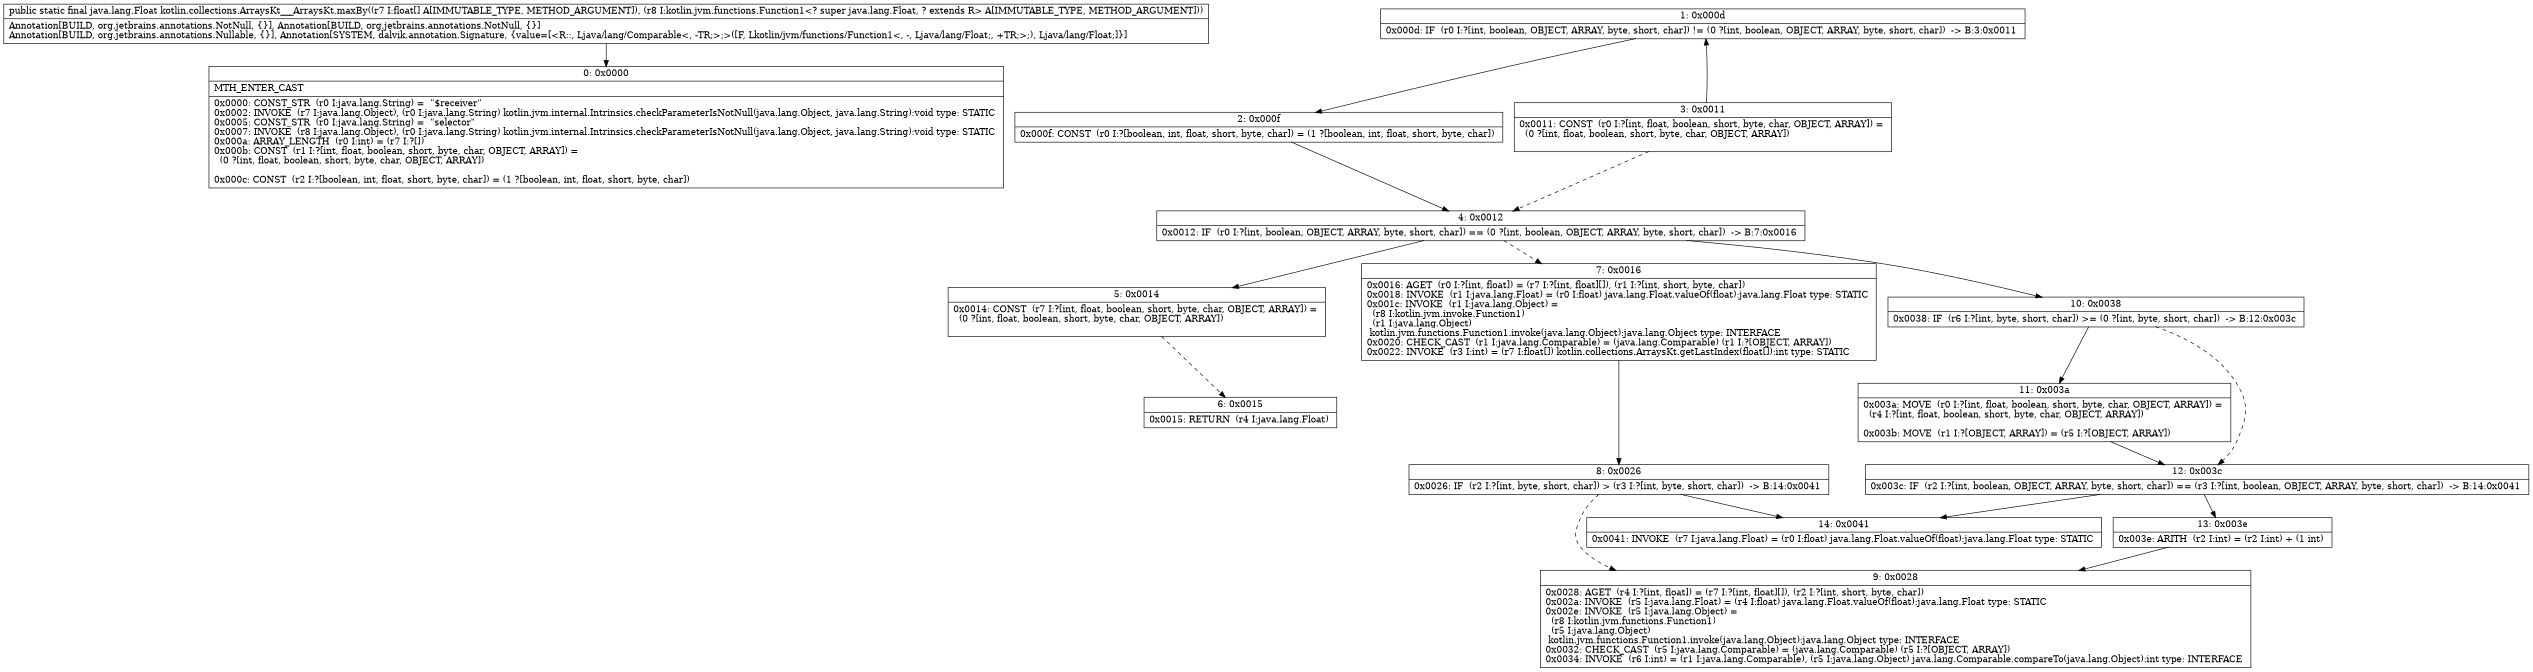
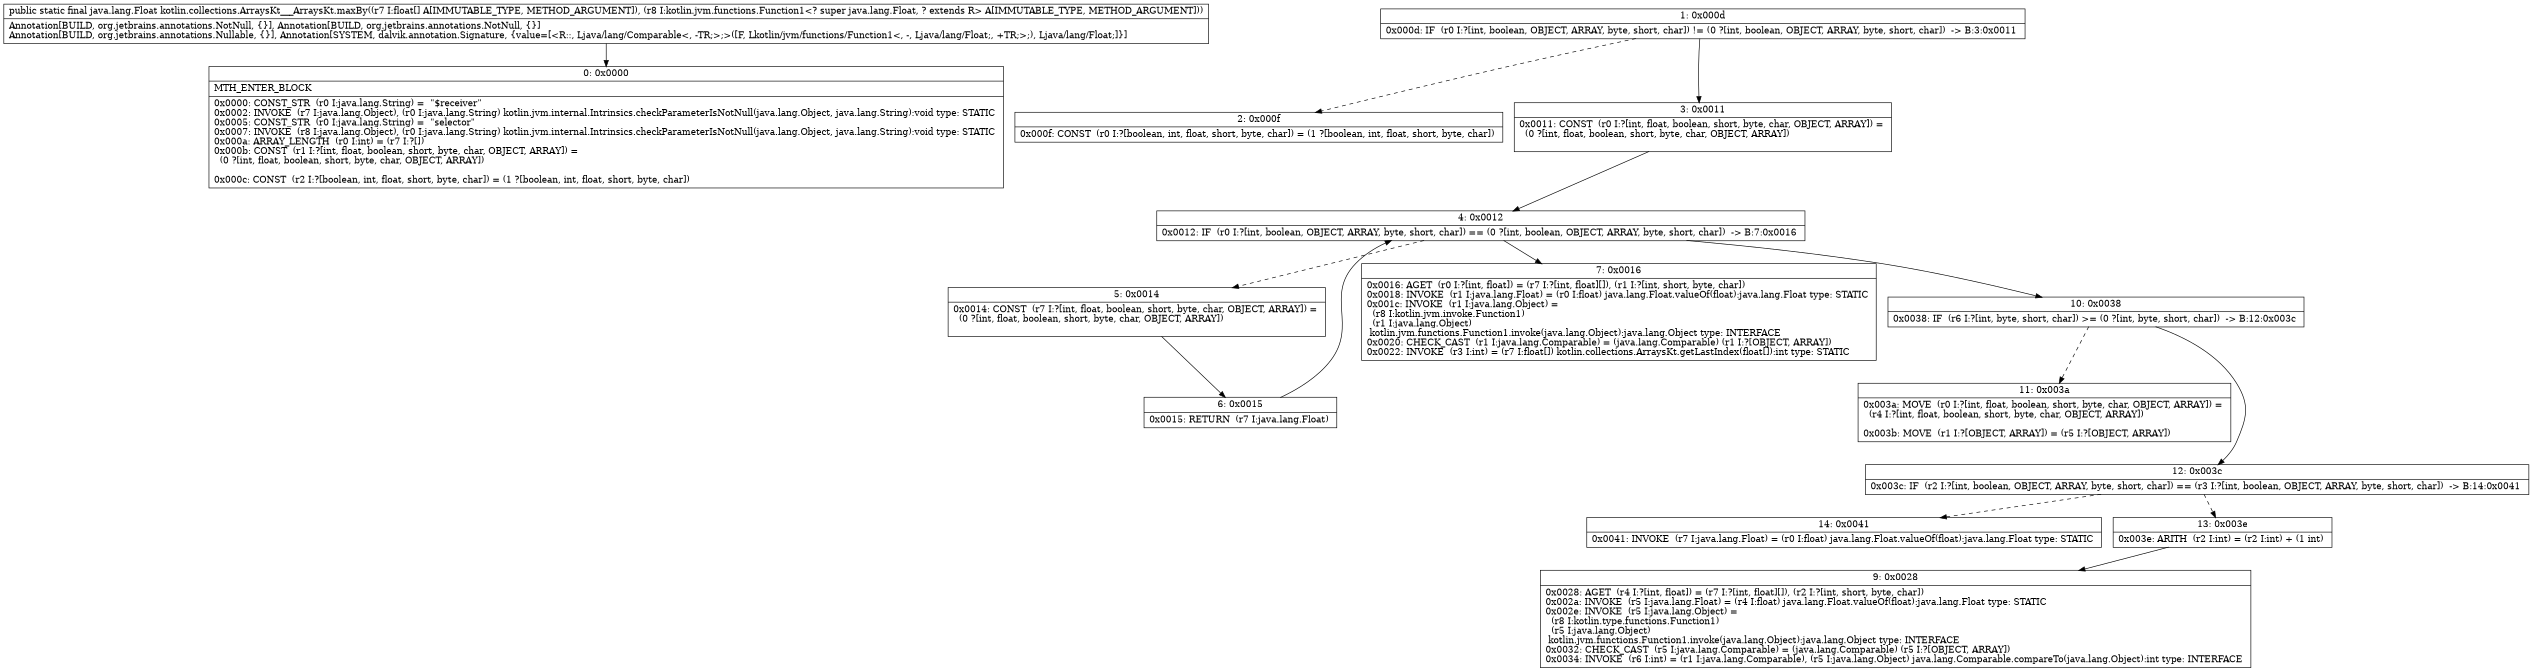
edge "1: 0x000d" -> "2: 0x000f": style solid -> dashed
edge "3: 0x0011" -> "1: 0x000d": reversed
node "0: 0x0000": text "MTH_ENTER_CAST" -> "MTH_ENTER_BLOCK"
edge "2: 0x000f" -> "4: 0x0012": now "6: 0x0015" -> "4: 0x0012"
edge "3: 0x0011" -> "4: 0x0012": style dashed -> solid
edge "4: 0x0012" -> "7: 0x0016": style dashed -> solid
edge "4: 0x0012" -> "5: 0x0014": style solid -> dashed
edge "10: 0x0038" -> "11: 0x003a": style solid -> dashed
edge "5: 0x0014" -> "6: 0x0015": style dashed -> solid
edge "10: 0x0038" -> "12: 0x003c": style dashed -> solid
node "6: 0x0015": text "0x0015: RETURN  (r4 I:java.lang.Float)" -> "0x0015: RETURN  (r7 I:java.lang.Float)"
edge "11: 0x003a" -> "12: 0x003c": removed
node "8: 0x0026": removed
edge "12: 0x003c" -> "13: 0x003e": style solid -> dashed
edge "12: 0x003c" -> "14: 0x0041": style solid -> dashed
node "9: 0x0028": text "(r8 I:kotlin.jvm.functions.Function1)" -> "(r8 I:kotlin.type.functions.Function1)"
